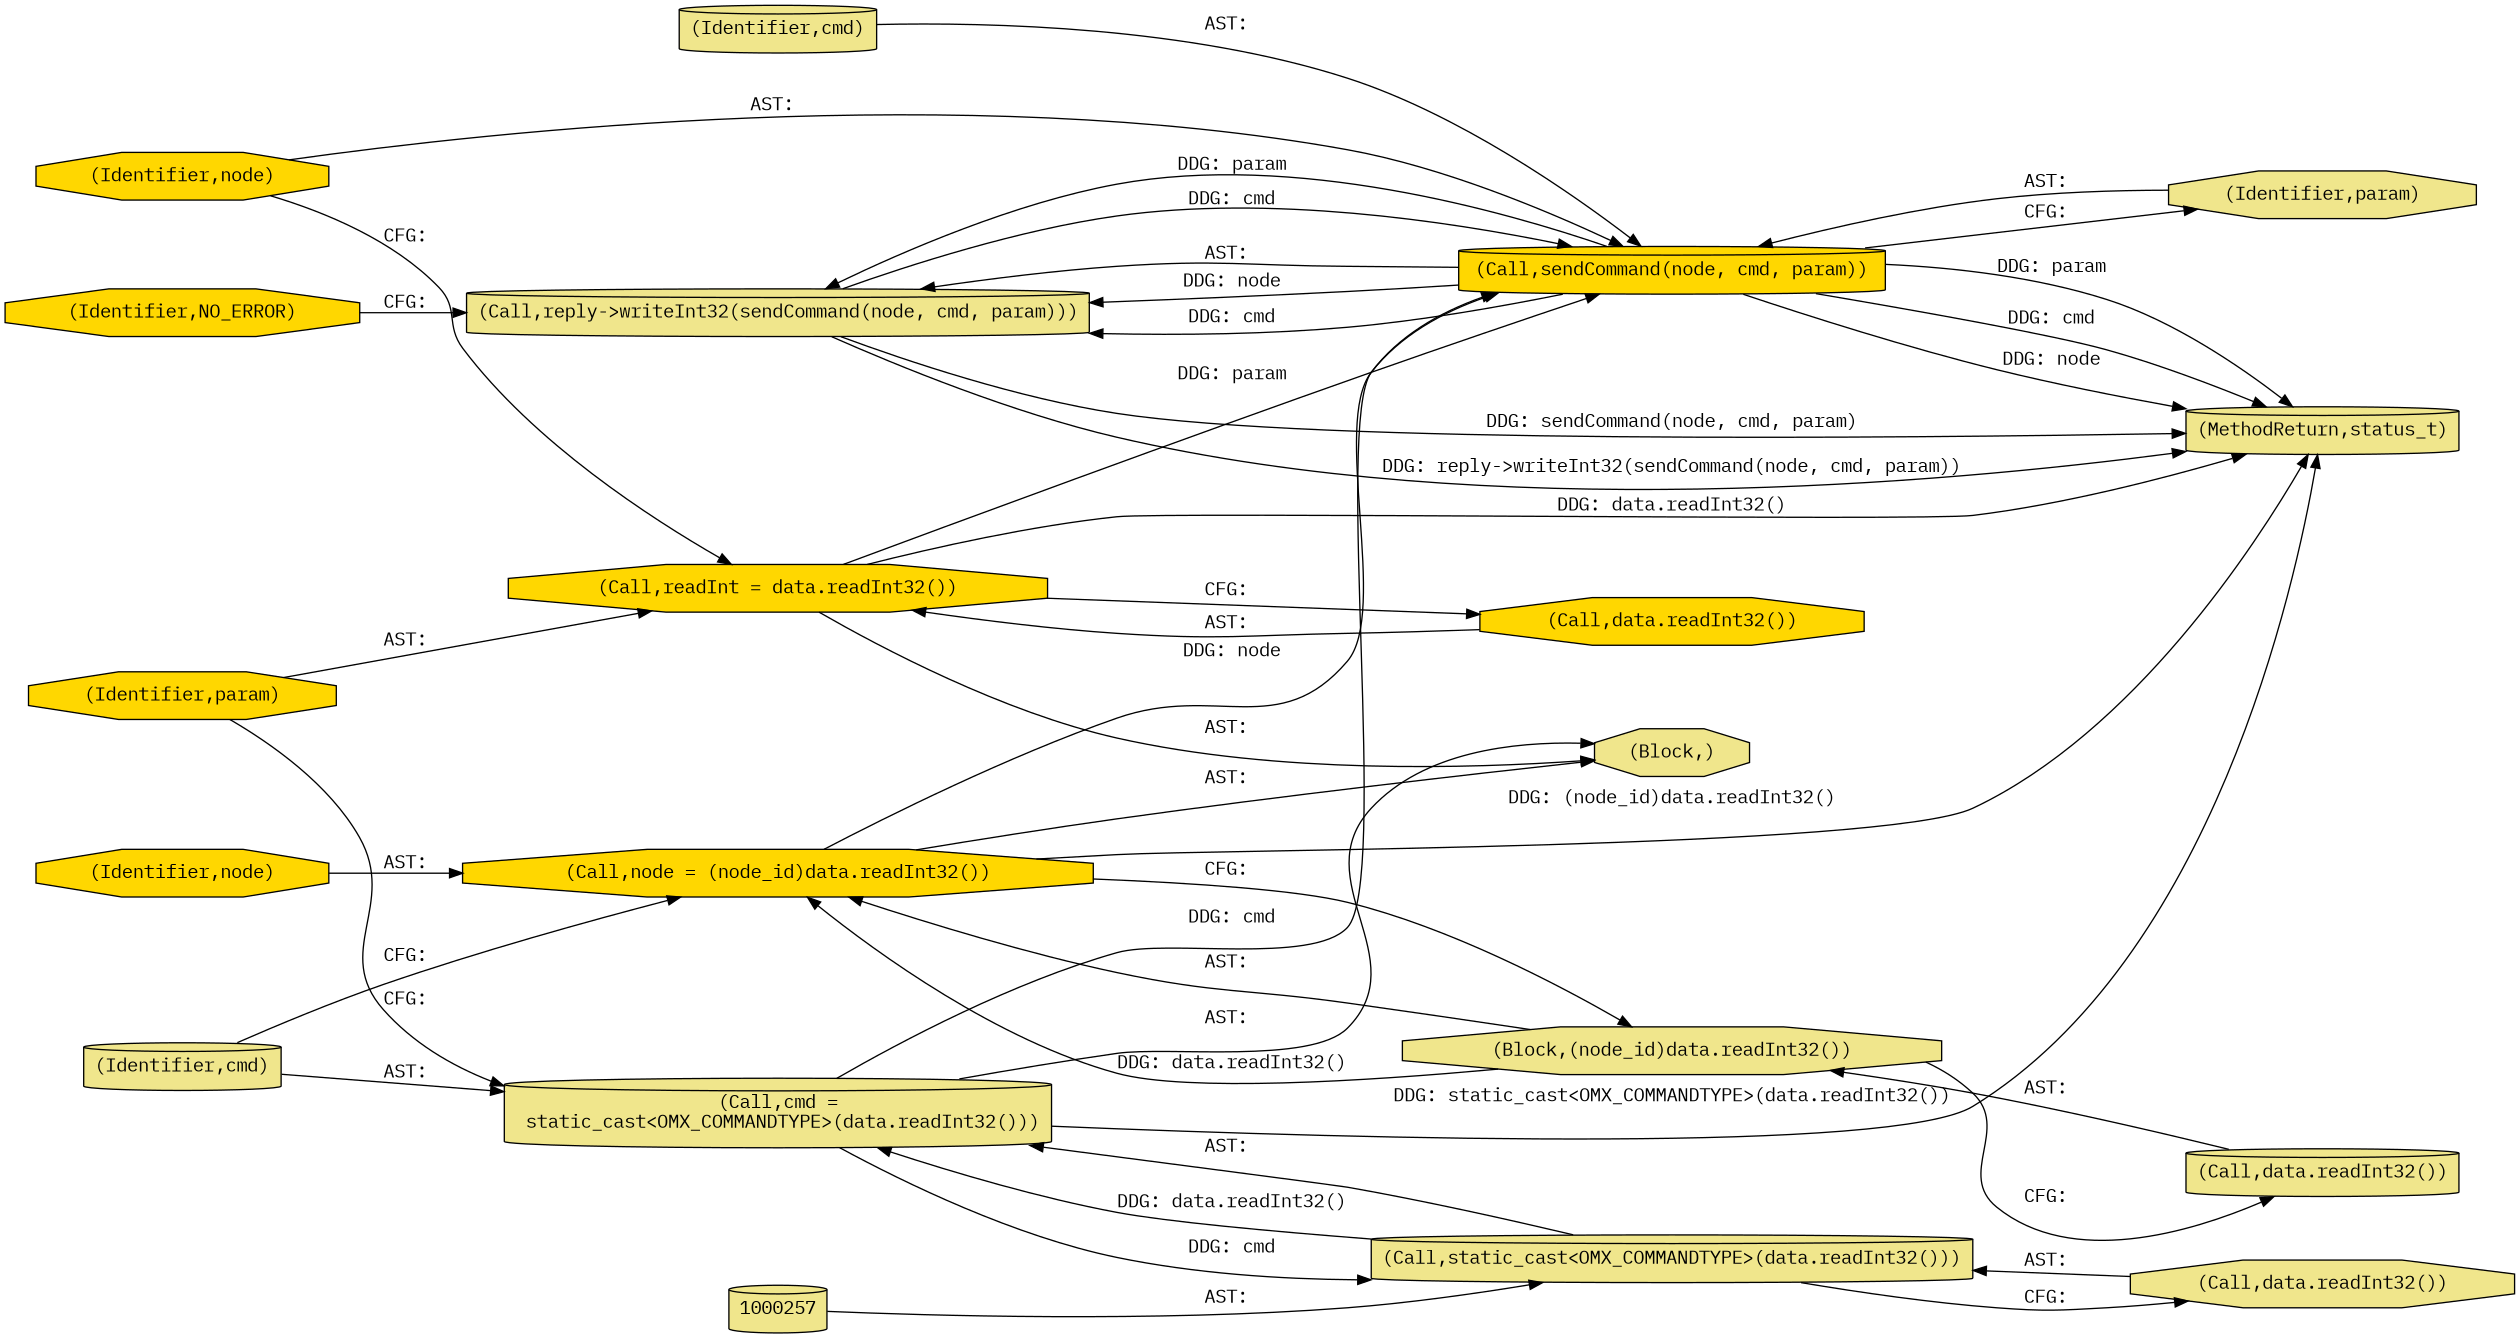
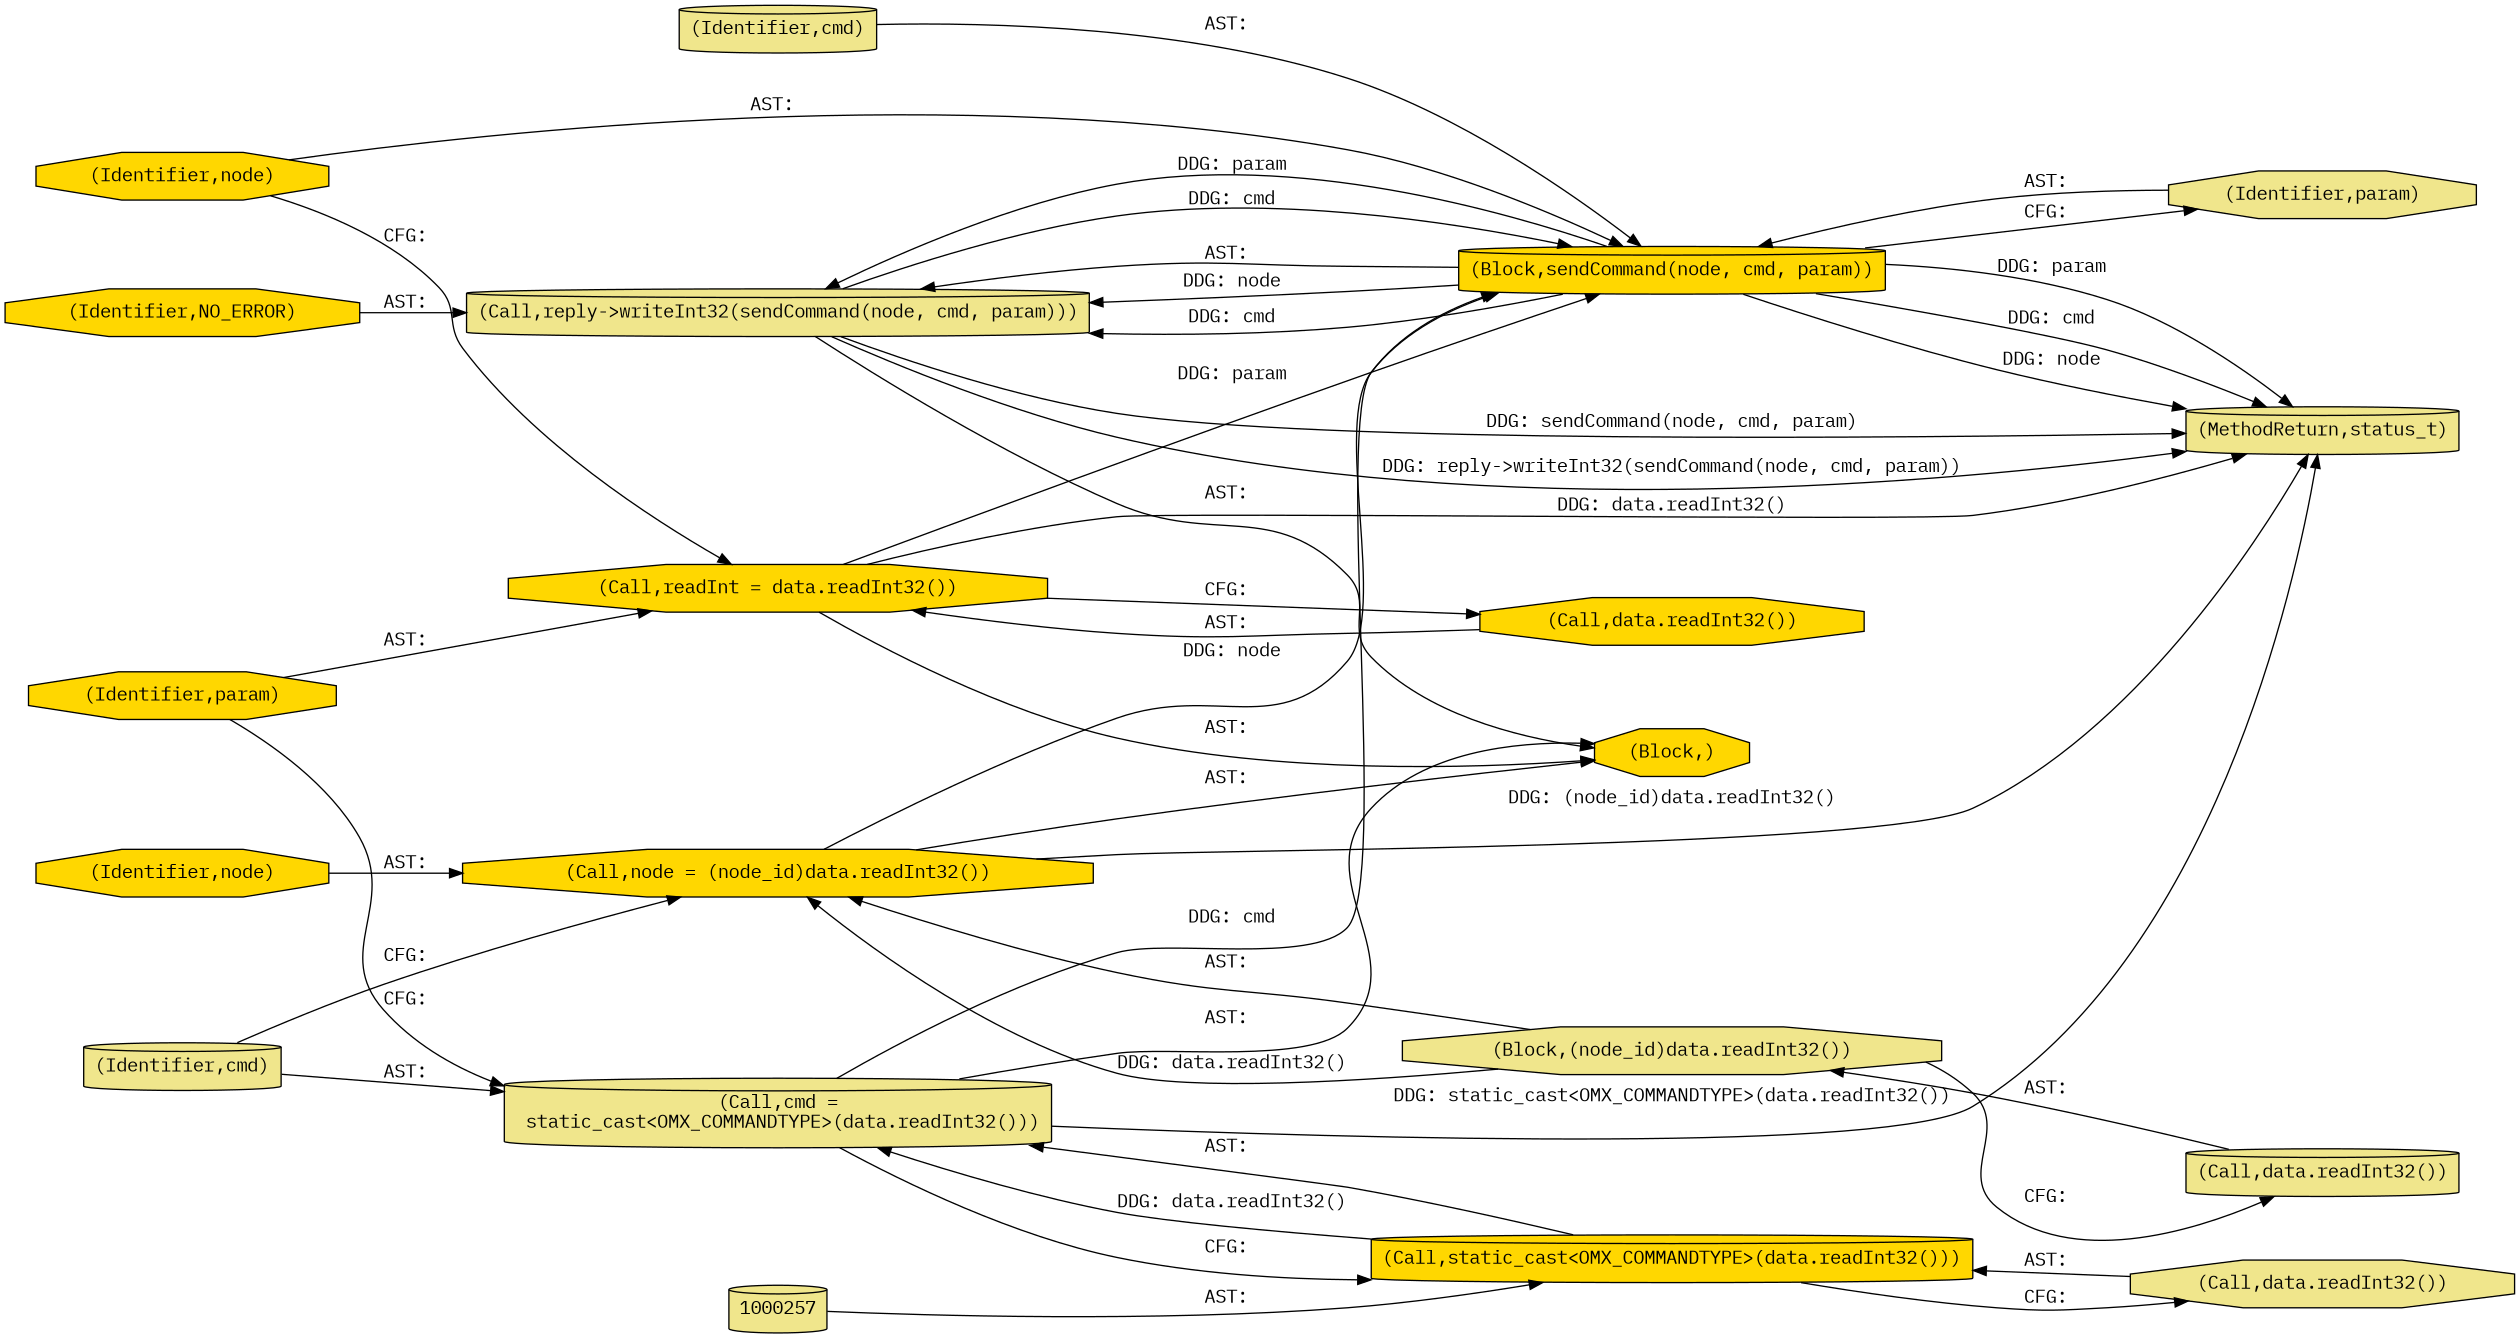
node "(Call,sendCommand(node, cmd, param))": label "(Call,sendCommand(node, cmd, param))" -> "(Block,sendCommand(node, cmd, param))"
edge "(Identifier,NO_ERROR)" -> "(Call,reply->writeInt32(sendCommand(node, cmd, param)))": label "CFG: " -> "AST: "
edge "(Call,reply->writeInt32(sendCommand(node, cmd, param)))" -> "(Block,)": added, label "AST:"
node "(Block,)": fillcolor khaki -> gold
edge "(Call,node = (node_id)data.readInt32())" -> "(Block,(node_id)data.readInt32())": removed, label "CFG:"
edge "(Call,cmd = static_cast<OMX_COMMANDTYPE>(data.readInt32()))" -> "(Call,static_cast<OMX_COMMANDTYPE>(data.readInt32()))": label "DDG: cmd" -> "CFG: "
node "(Call,static_cast<OMX_COMMANDTYPE>(data.readInt32()))": fillcolor khaki -> gold
